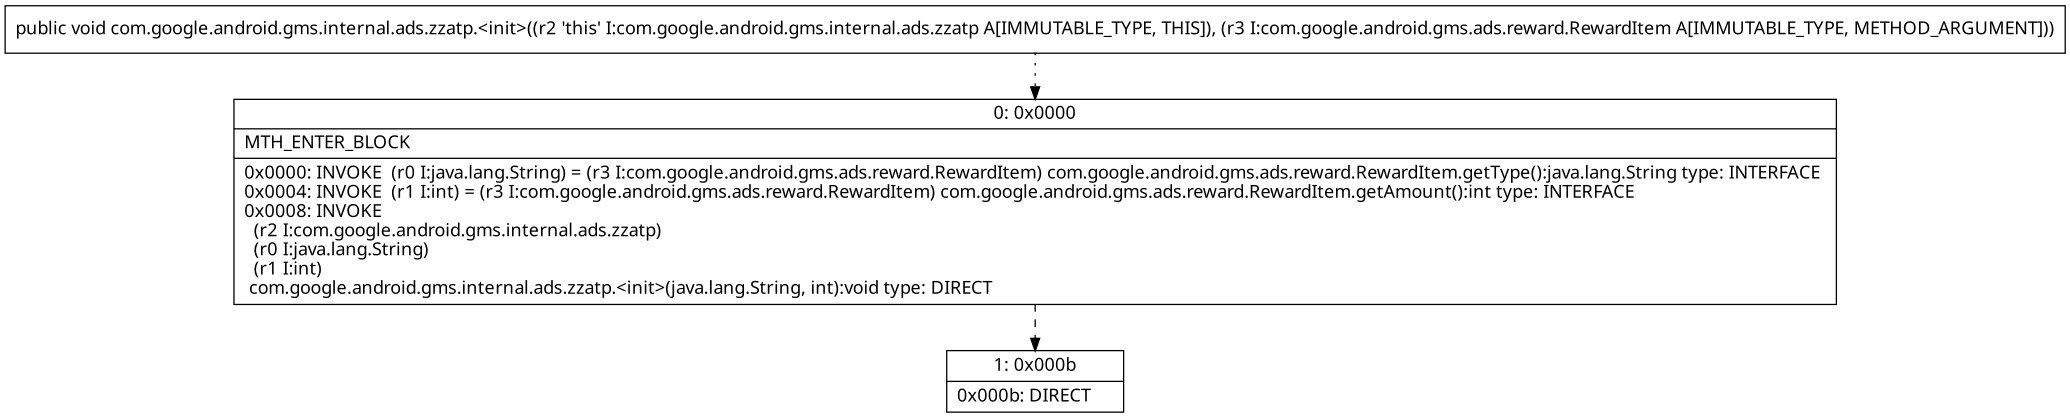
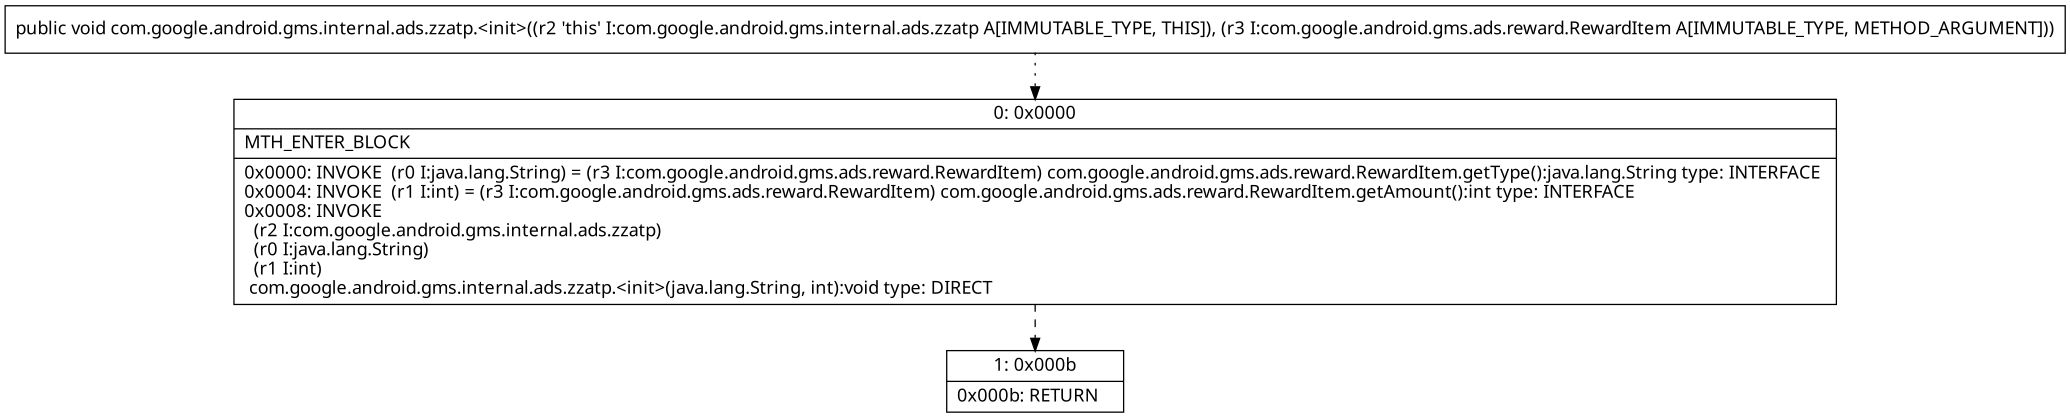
node "1: 0x000b": text "0x000b: DIRECT" -> "0x000b: RETURN"
